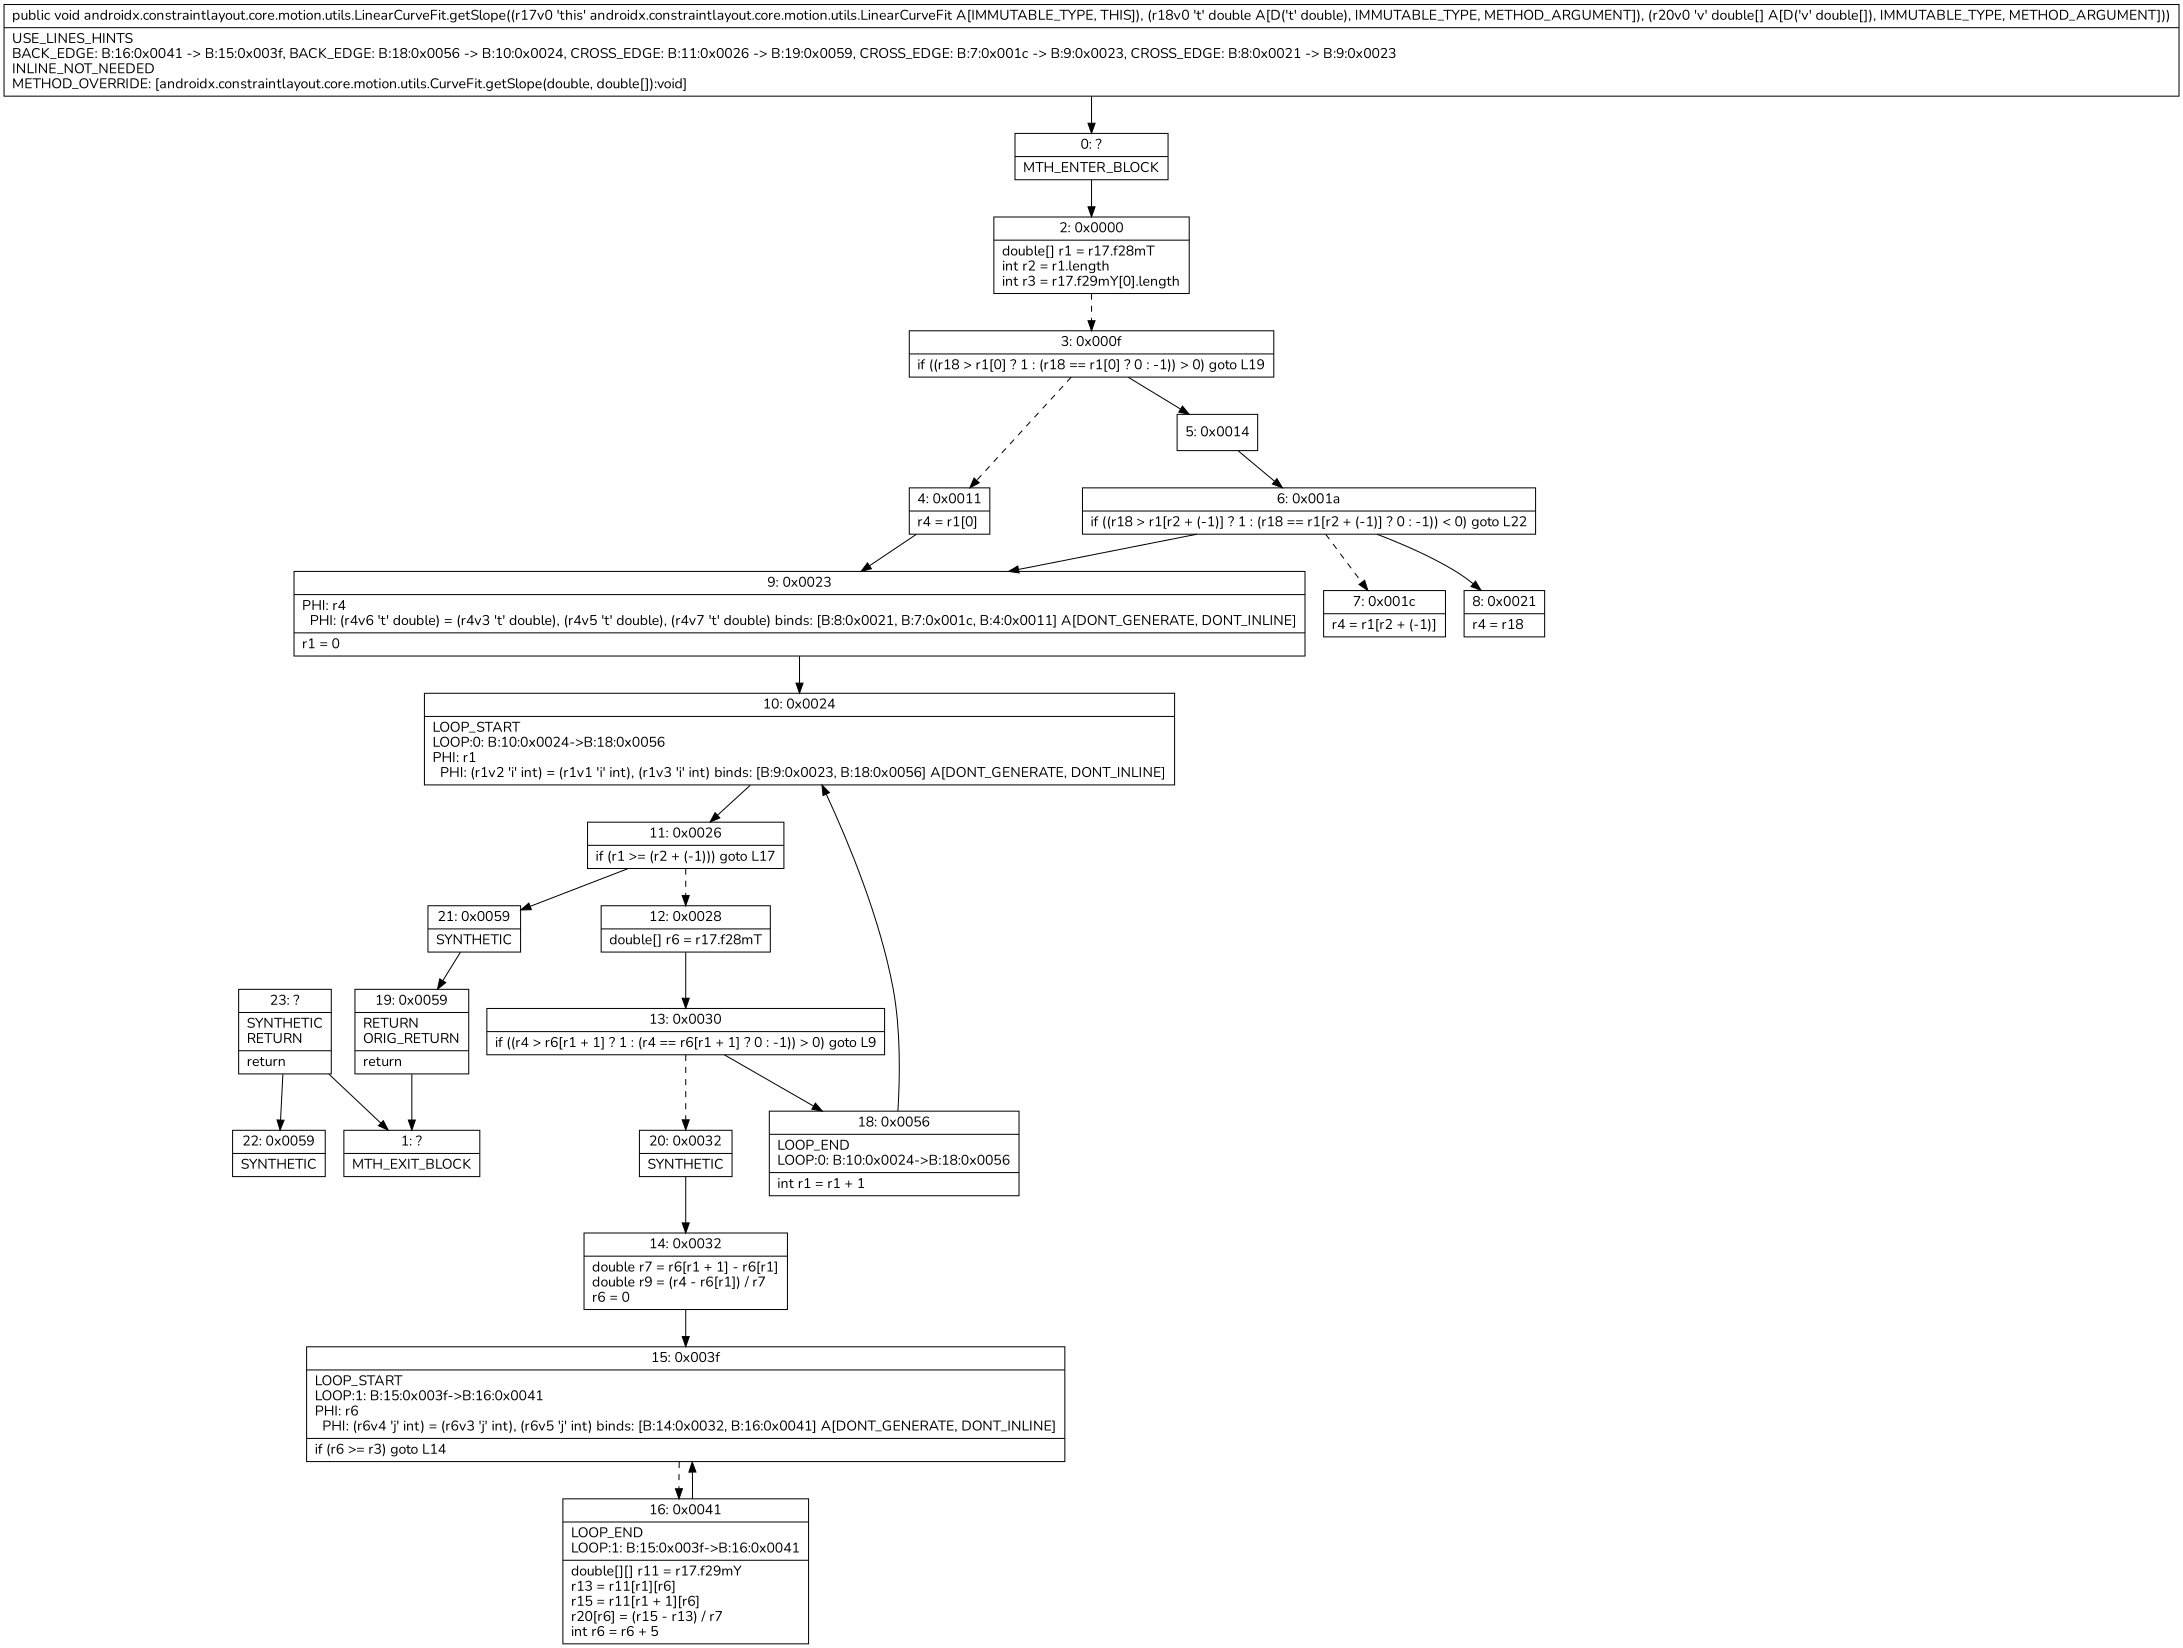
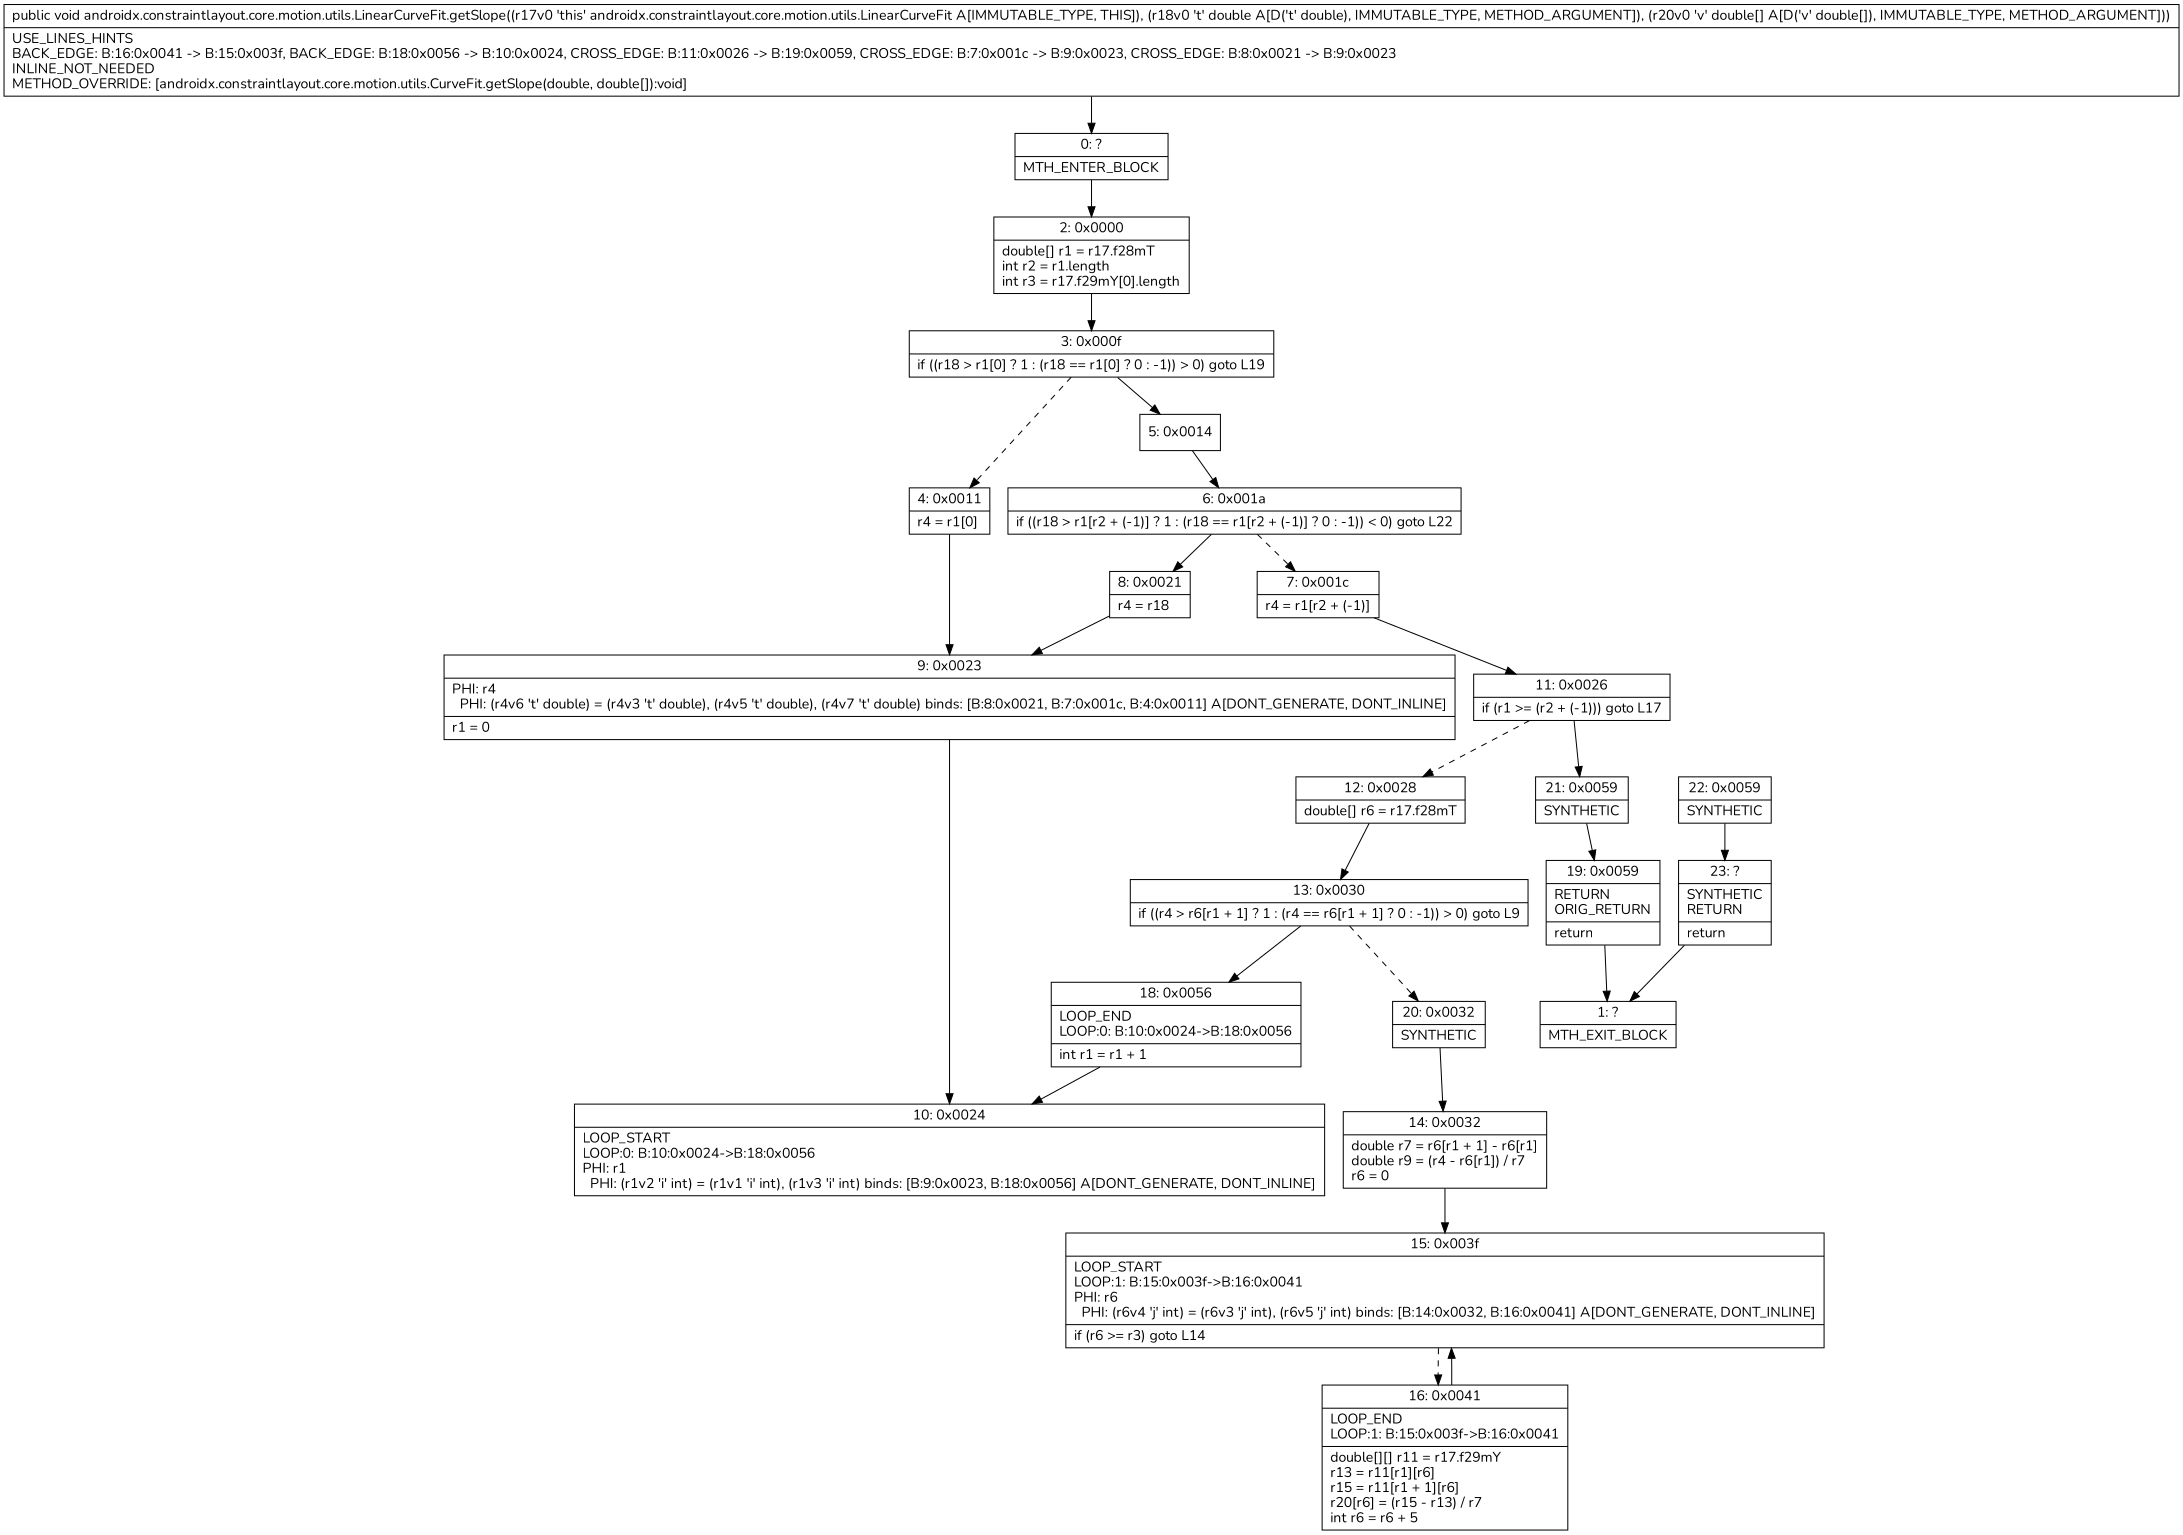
edge "2: 0x0000" -> "3: 0x000f": style dashed -> solid
edge "6: 0x001a" -> "9: 0x0023": now "8: 0x0021" -> "9: 0x0023"
edge "10: 0x0024" -> "11: 0x0026": now "7: 0x001c" -> "11: 0x0026"
edge "23: ?" -> "22: 0x0059": reversed
